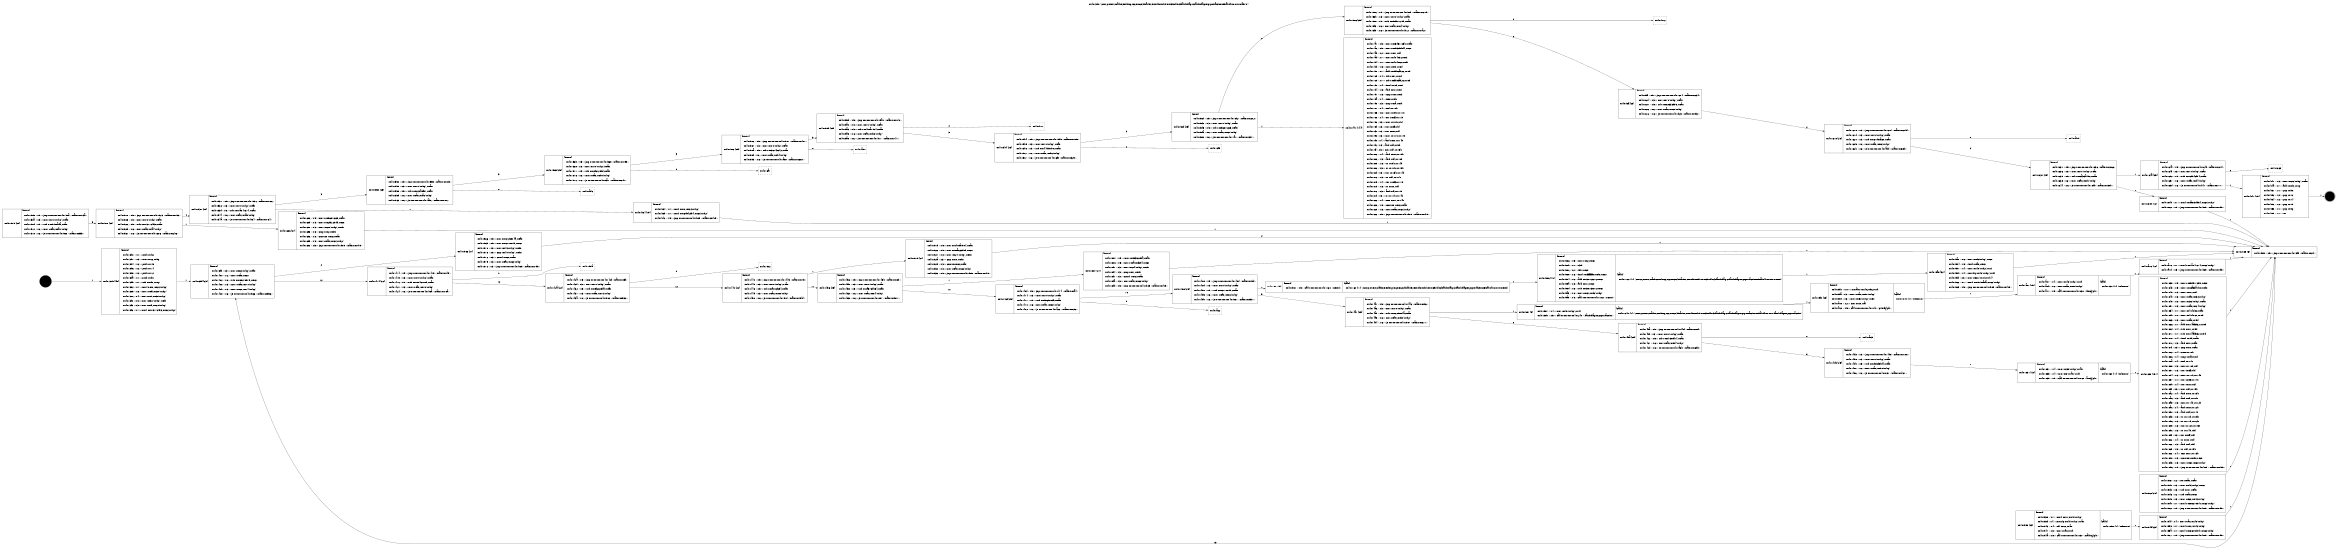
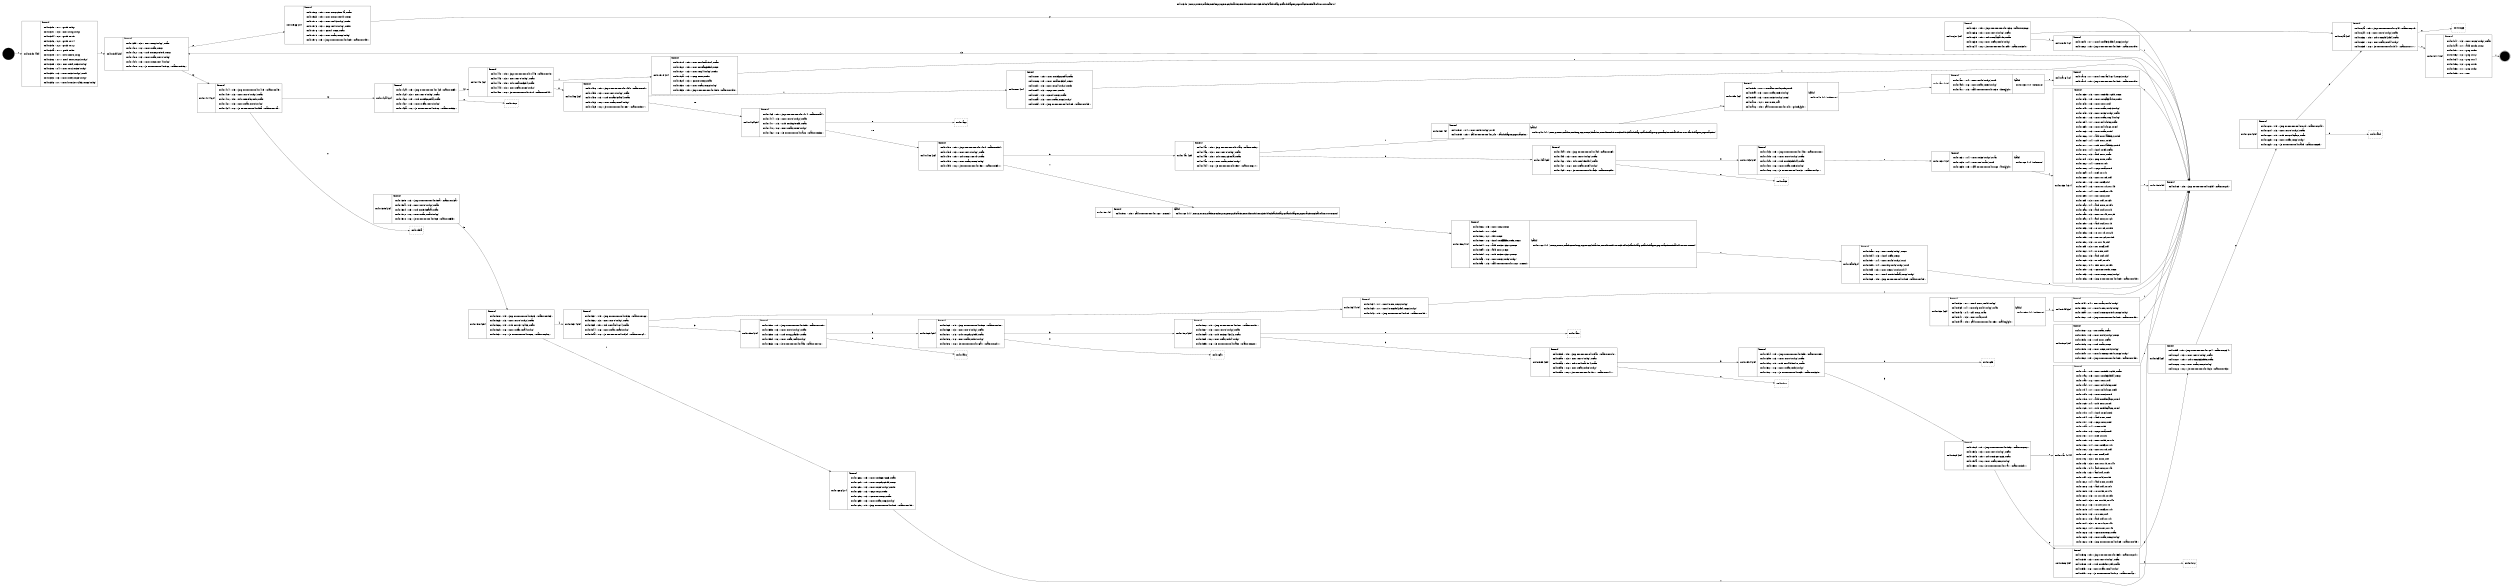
edge "0x401618 [25]" -> "0x401631 [25]": now "0x401618 [25]" -> "0x40164a [25]"
edge "0x4017a1 [144]" -> "0x401b89 [5]": added, label "1"
